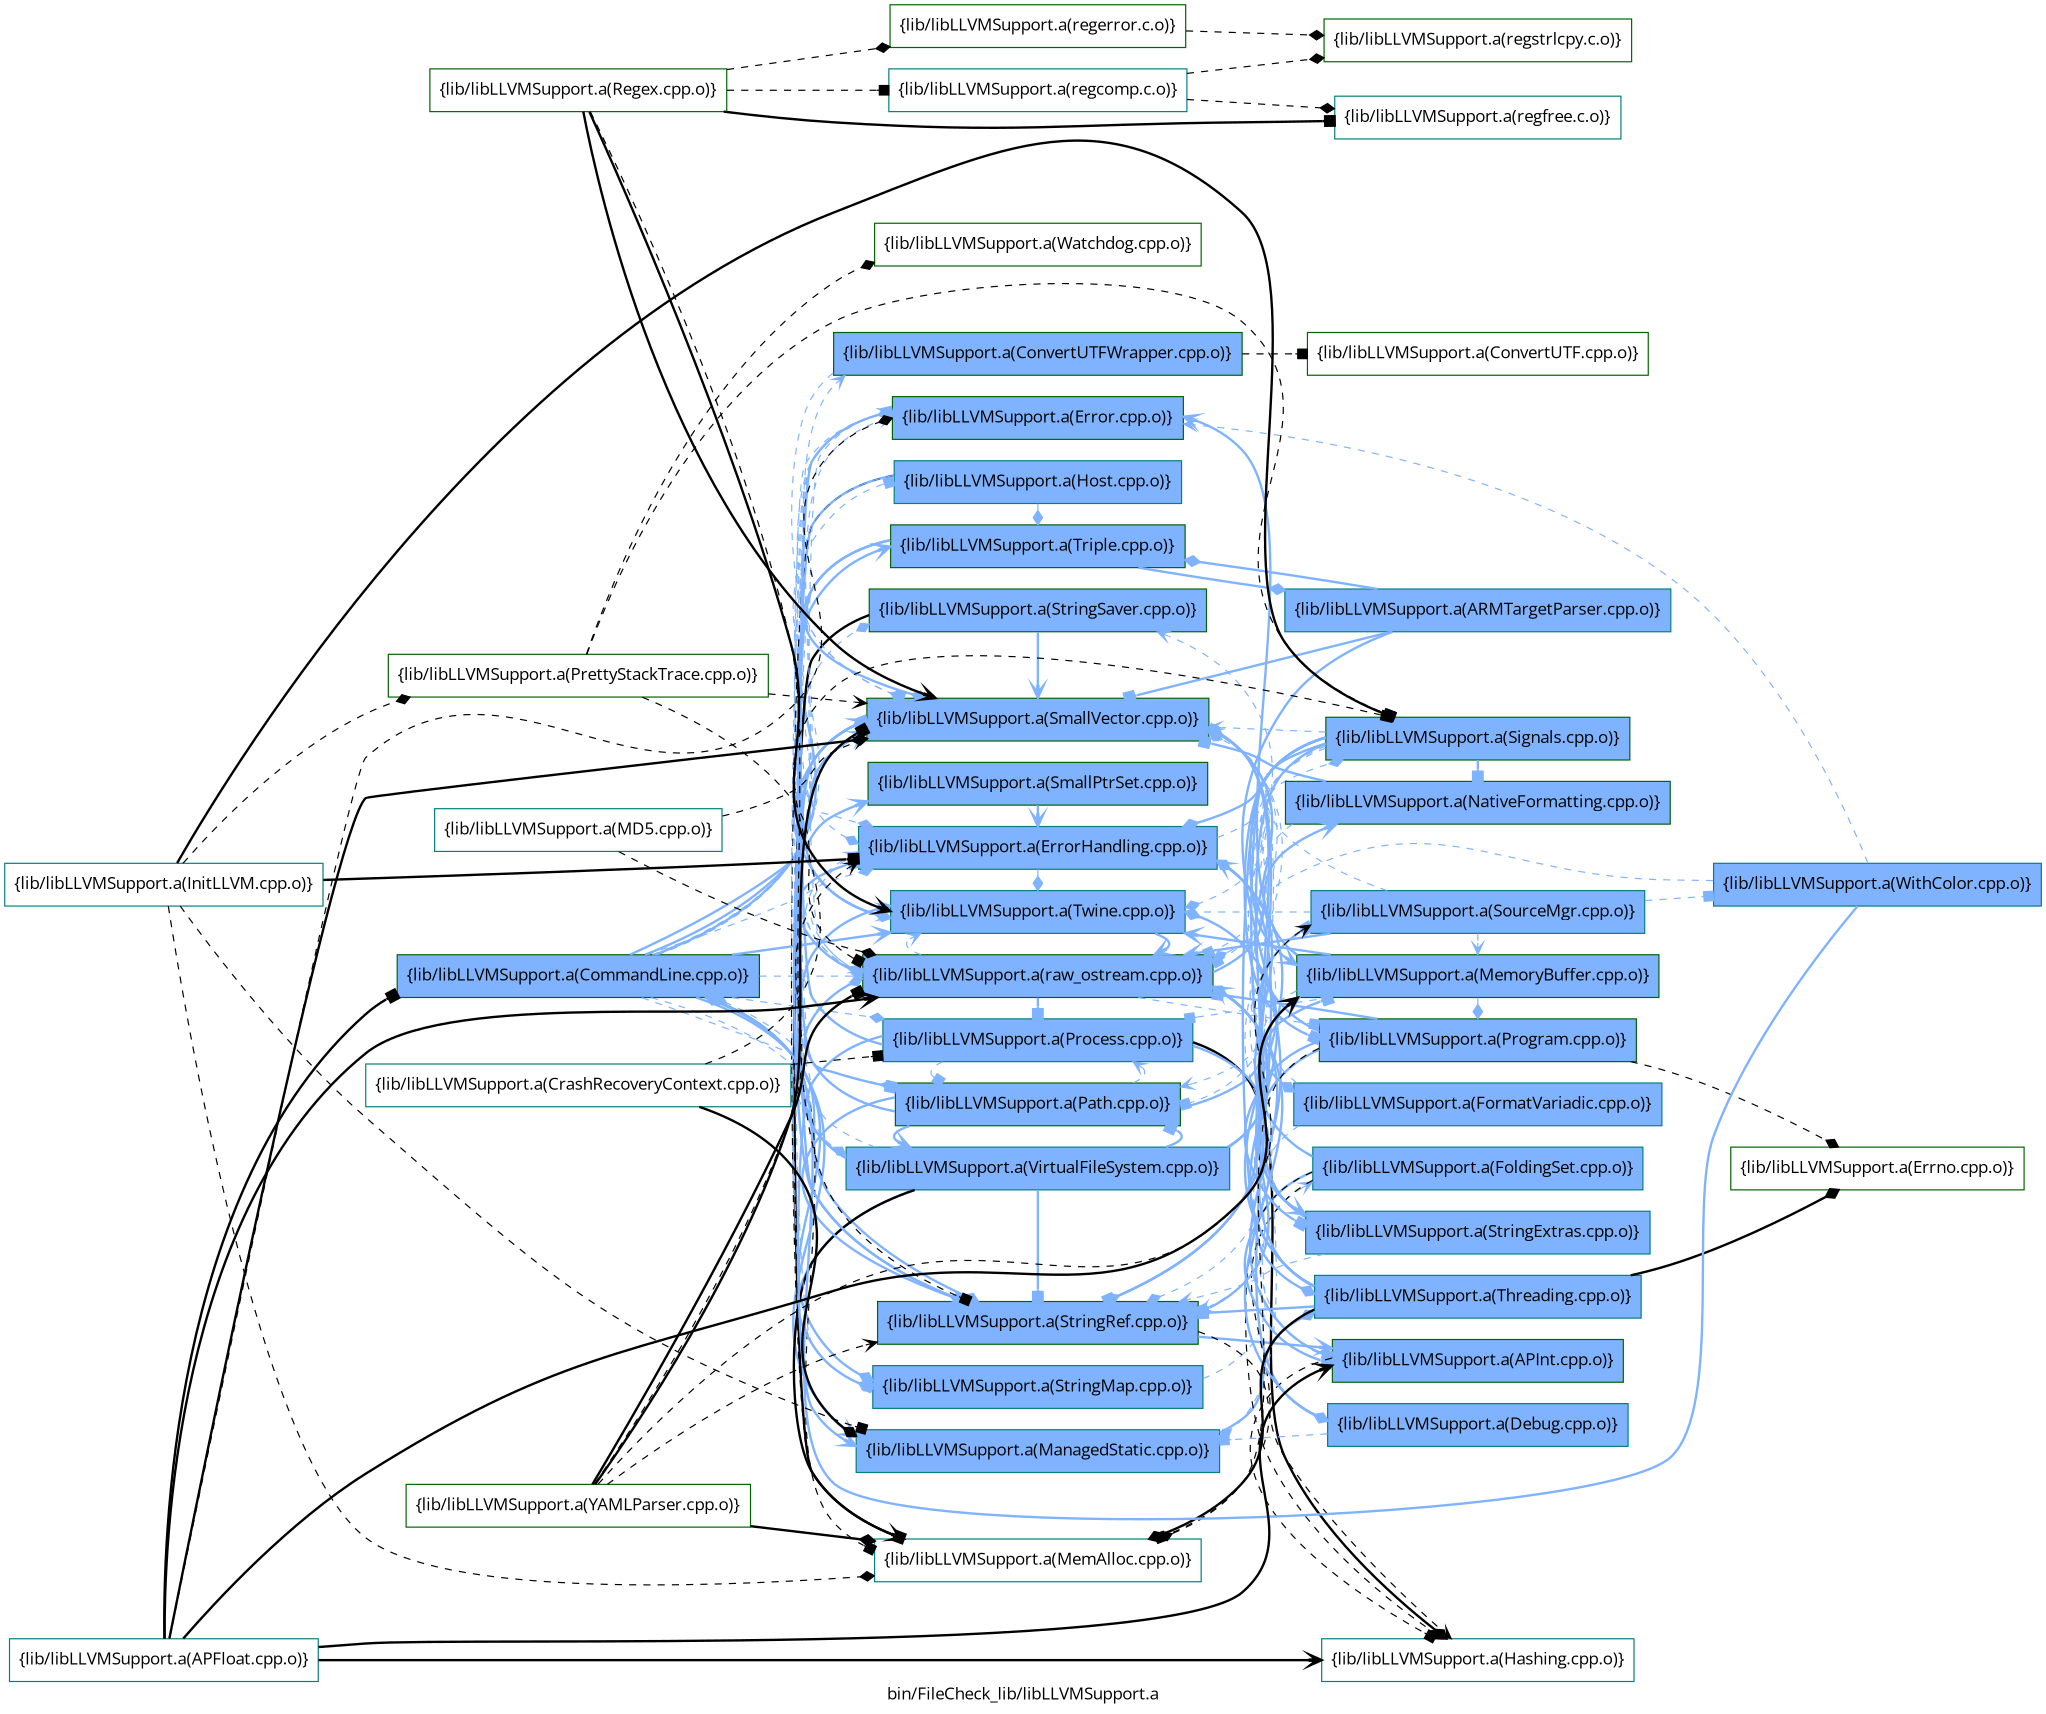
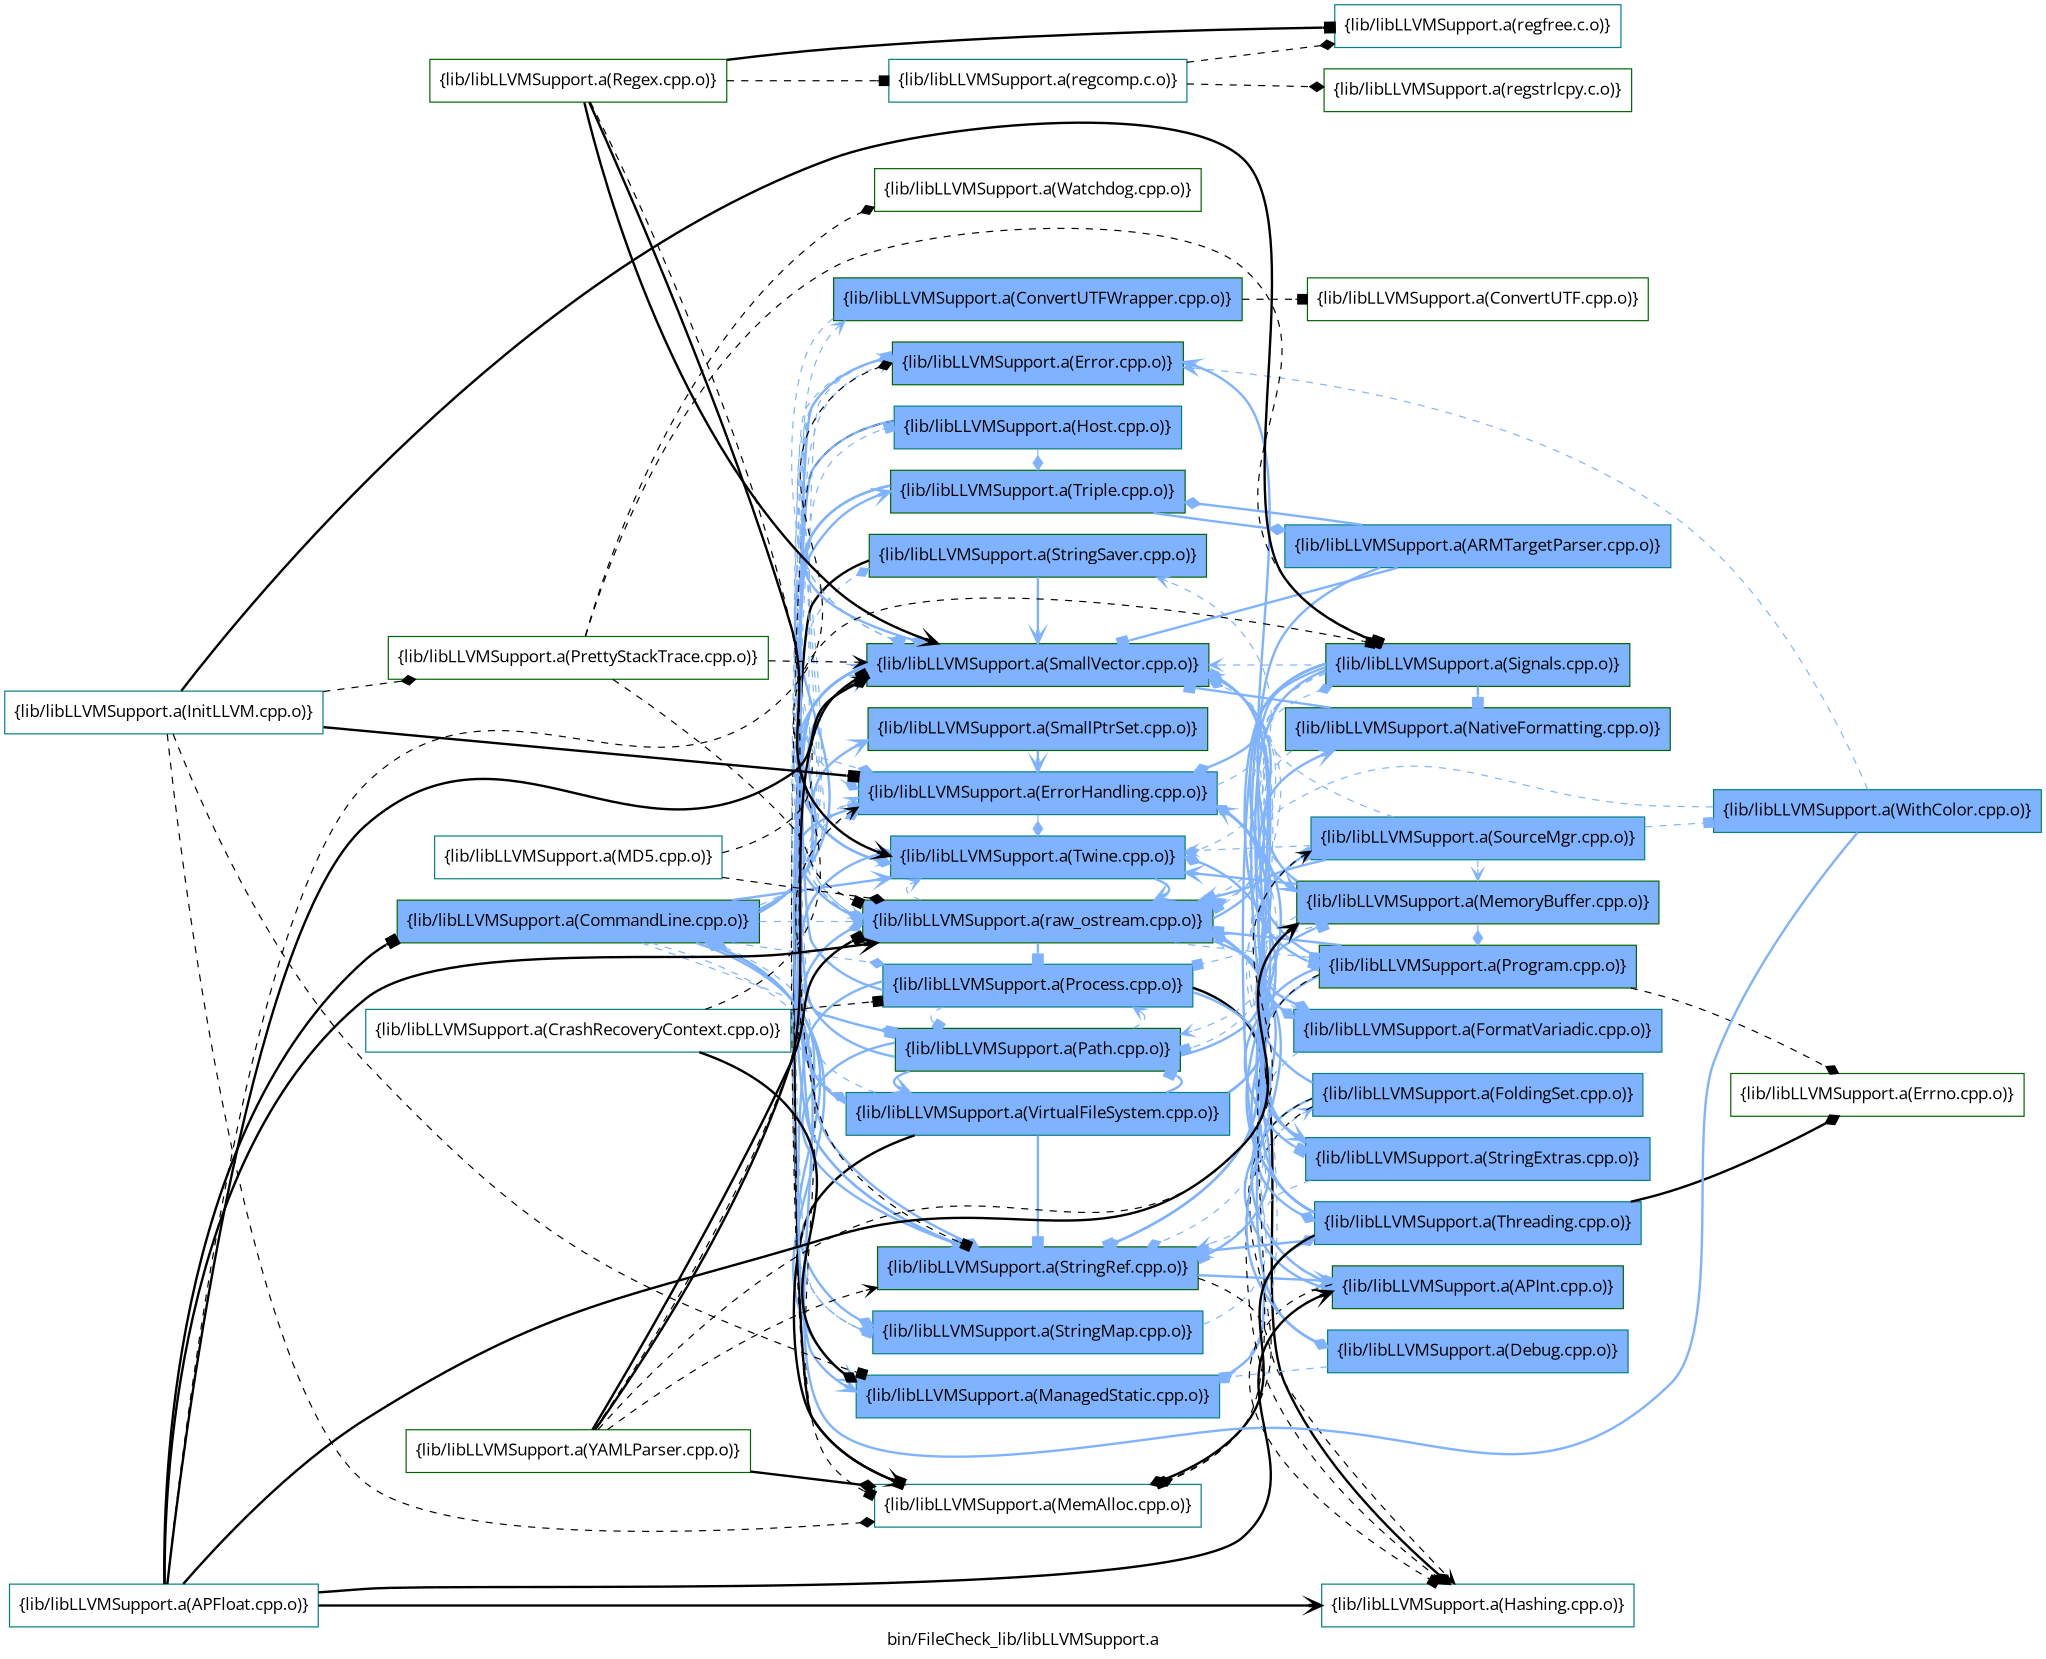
node "{lib/libLLVMSupport.a(regerror.c.o)}": removed
edge "{lib/libLLVMSupport.a(raw_ostream.cpp.o)}" -> "{lib/libLLVMSupport.a(FormatVariadic.cpp.o)}": added
edge "{lib/libLLVMSupport.a(VirtualFileSystem.cpp.o)}" -> "{lib/libLLVMSupport.a(StringMap.cpp.o)}": style bold -> dashed
